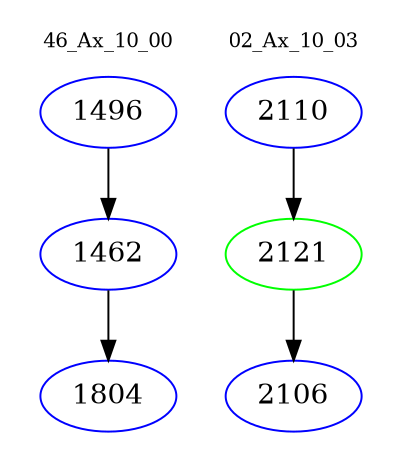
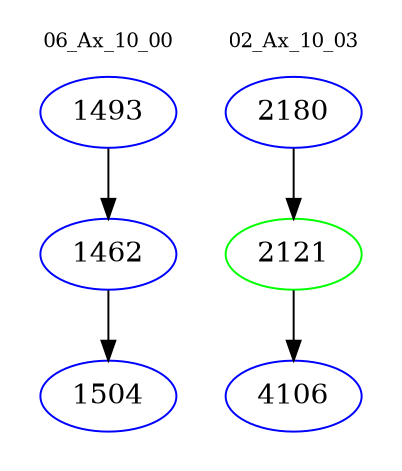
cluster "46_Ax_10_00": label "46_Ax_10_00" -> "06_Ax_10_00"
node "1496": label "1496" -> "1493"
node "2110": label "2110" -> "2180"
node "1804": label "1804" -> "1504"
node "2106": label "2106" -> "4106"
